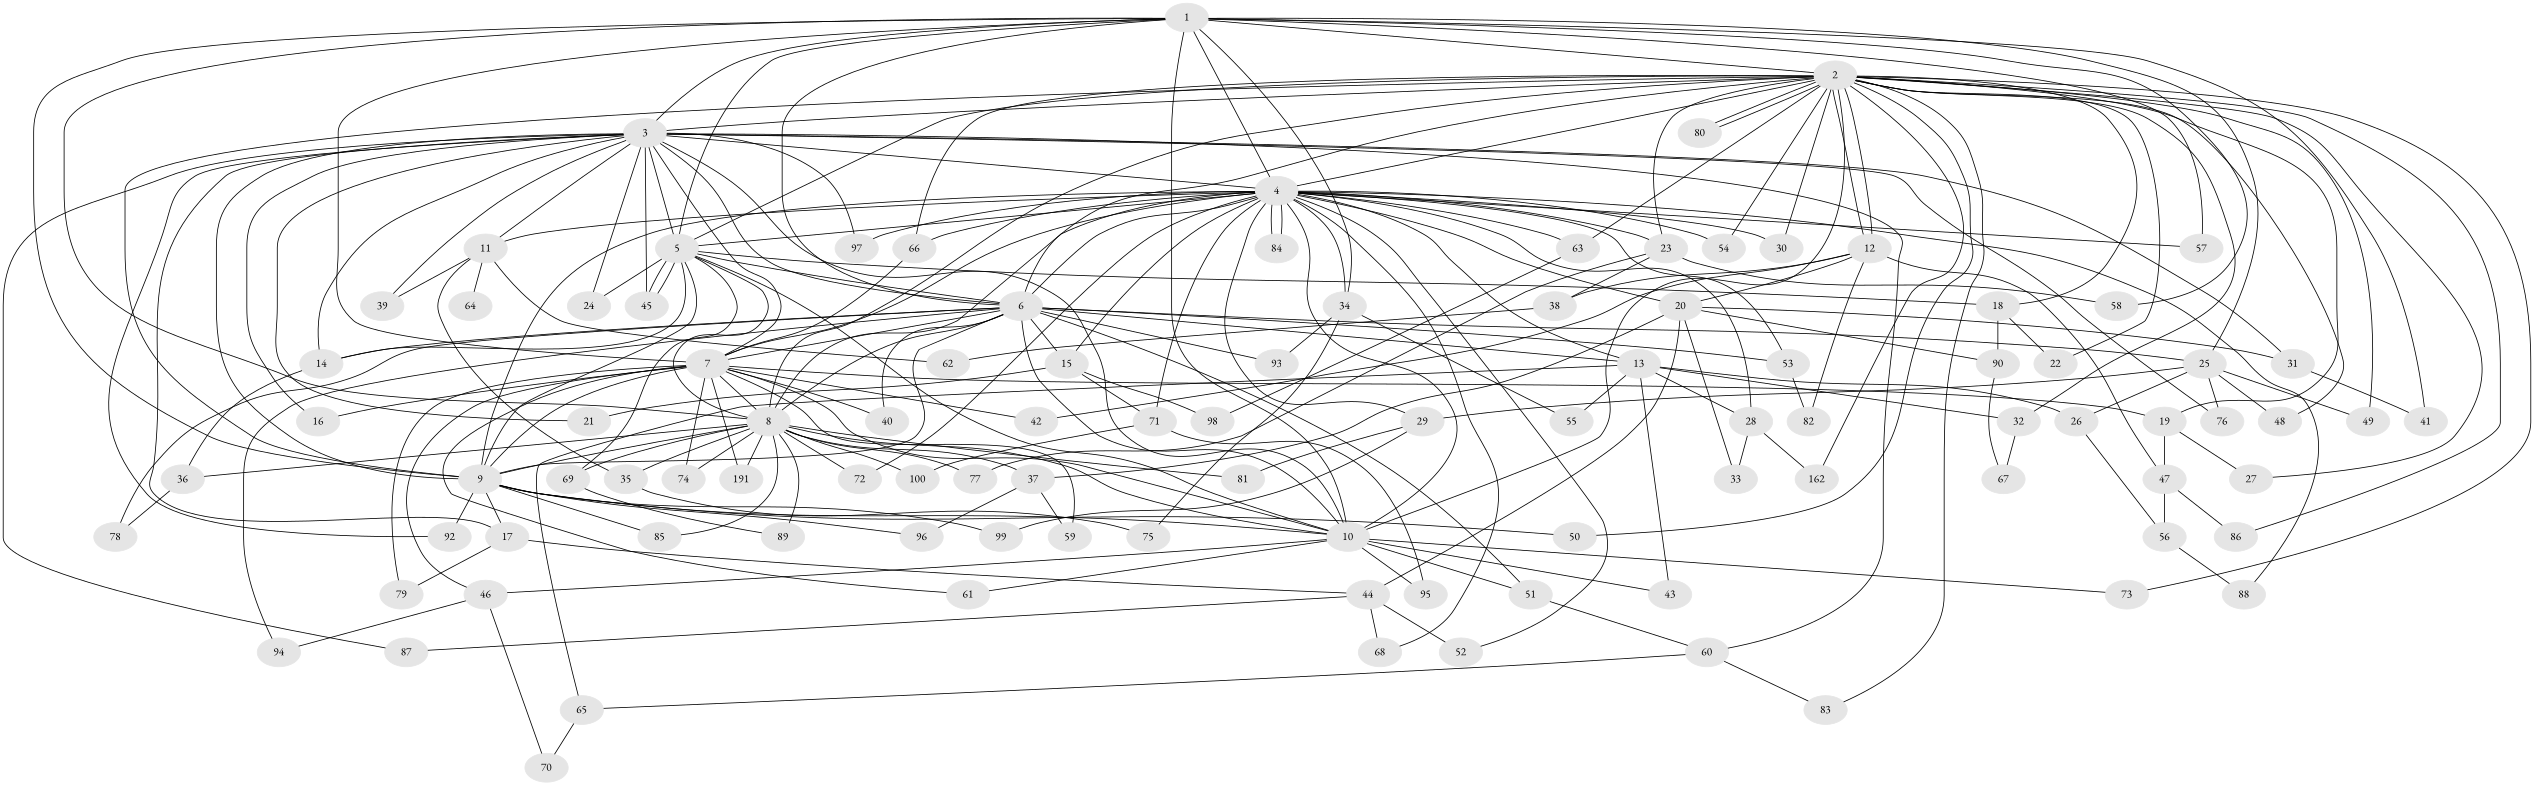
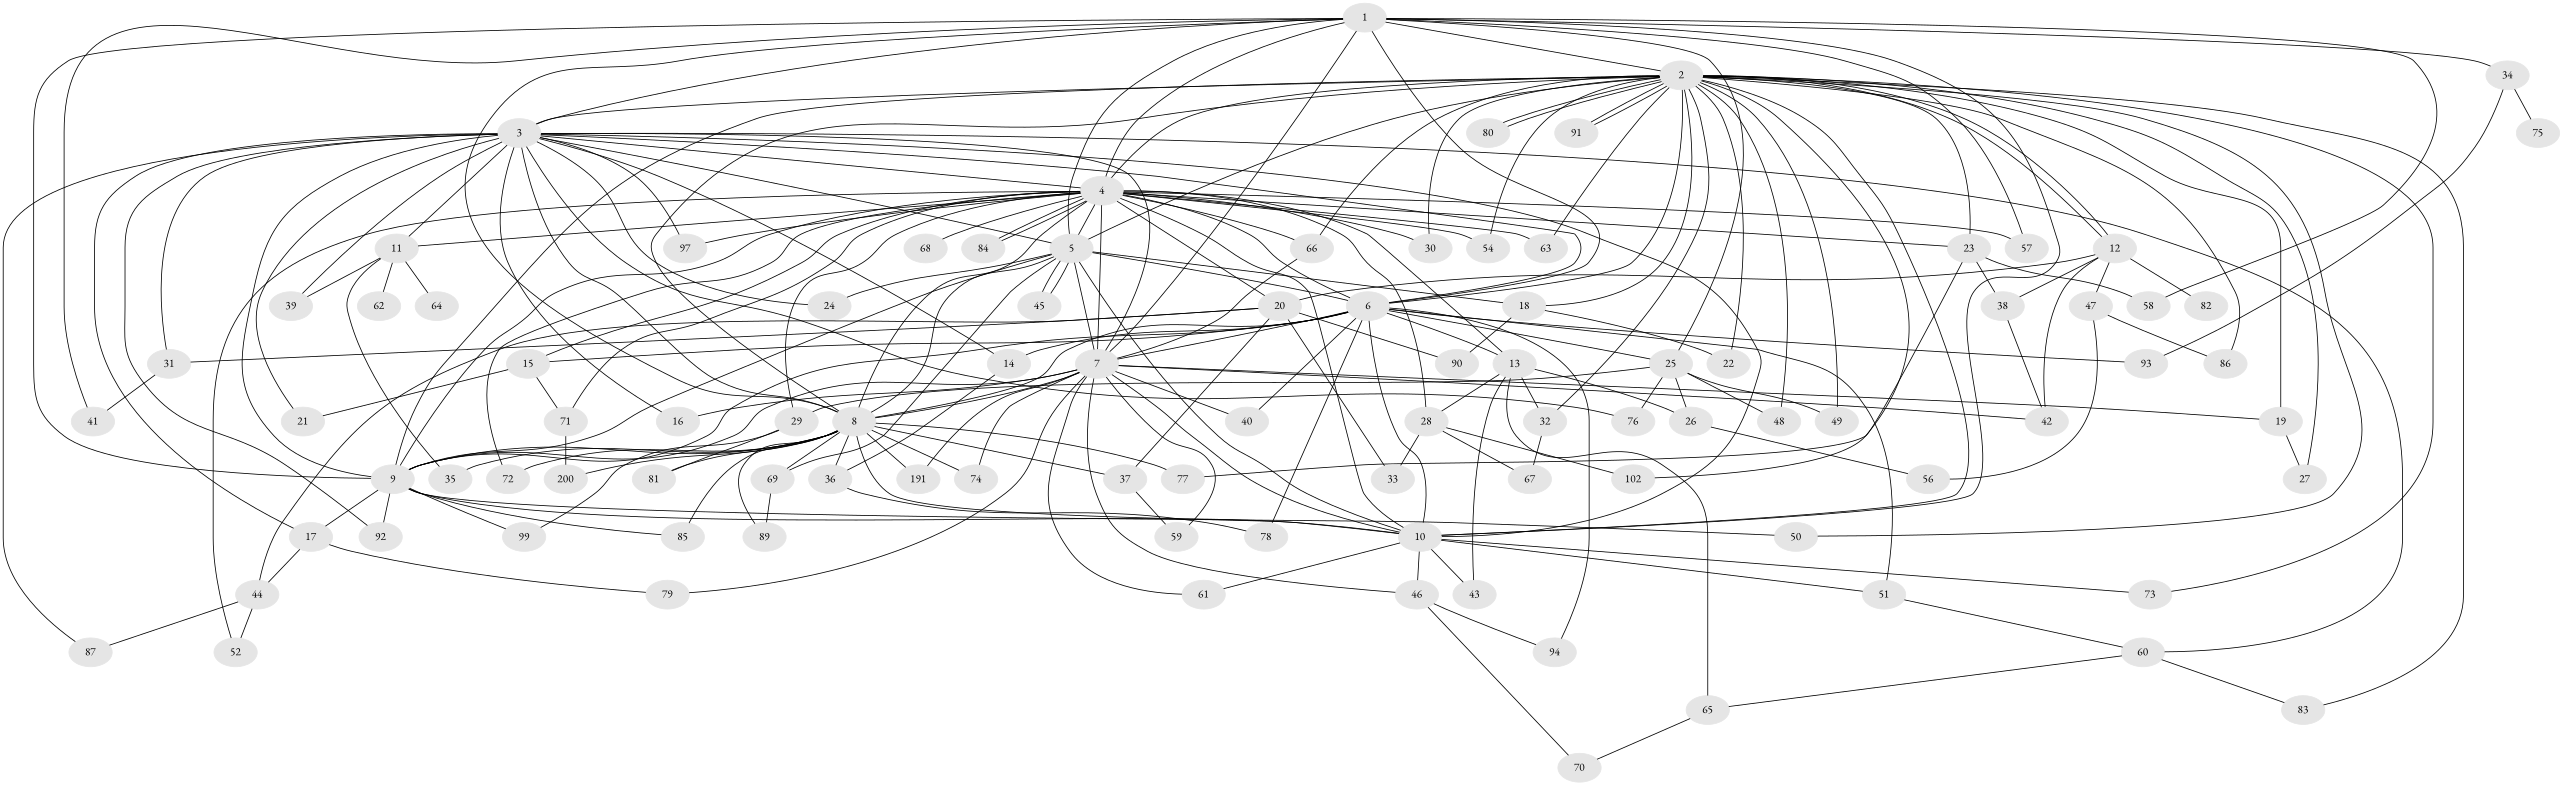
node "91": added
edge "3" -- "45": now "3" -- "8"
edge "4" -- "34": removed
edge "38" -- "62": now "38" -- "42"
edge "5" -- "14": now "5" -- "7"
node "53": removed
node "98": removed
node "55": removed
edge "90" -- "67": now "28" -- "67"
edge "19" -- "47": removed
node "100": label "100" -> "200"
node "162": label "162" -> "102"
edge "35" -- "75": removed
node "96": removed
node "95": removed
node "88": removed
edge "44" -- "68": removed
